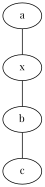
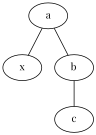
edge "x" -- "b": now "a" -- "b"
